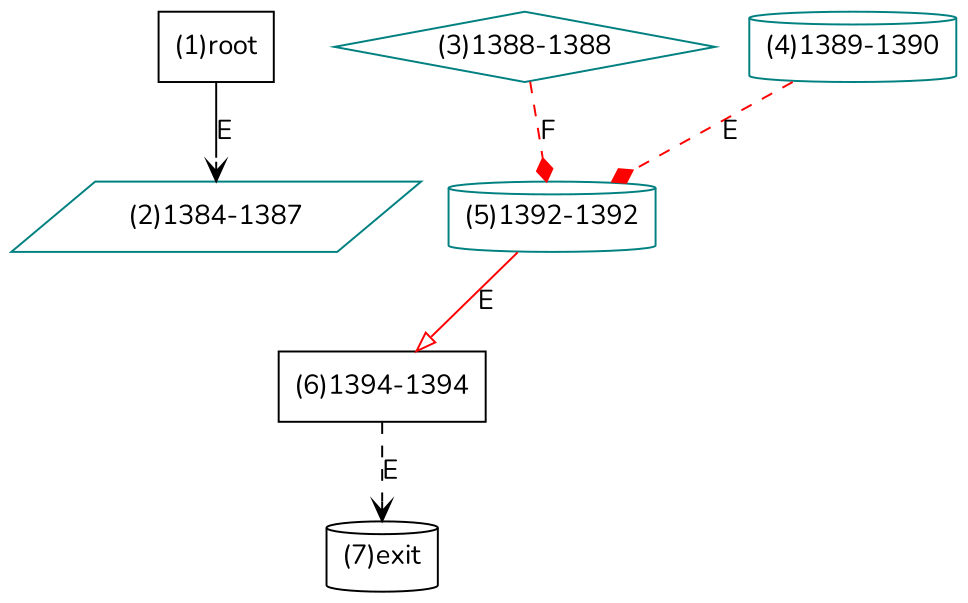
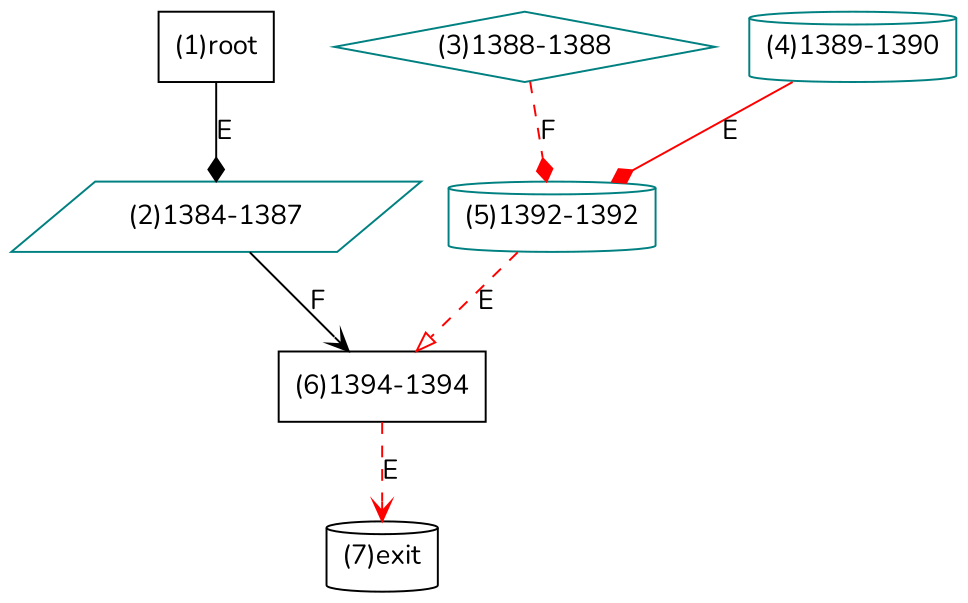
edge "(1)root" -> "(2)1384-1387": arrowhead vee -> diamond
edge "(4)1389-1390" -> "(5)1392-1392": style dashed -> solid
edge "(2)1384-1387" -> "(6)1394-1394": added, label "F"
edge "(5)1392-1392" -> "(6)1394-1394": style solid -> dashed
edge "(6)1394-1394" -> "(7)exit": color black -> red
